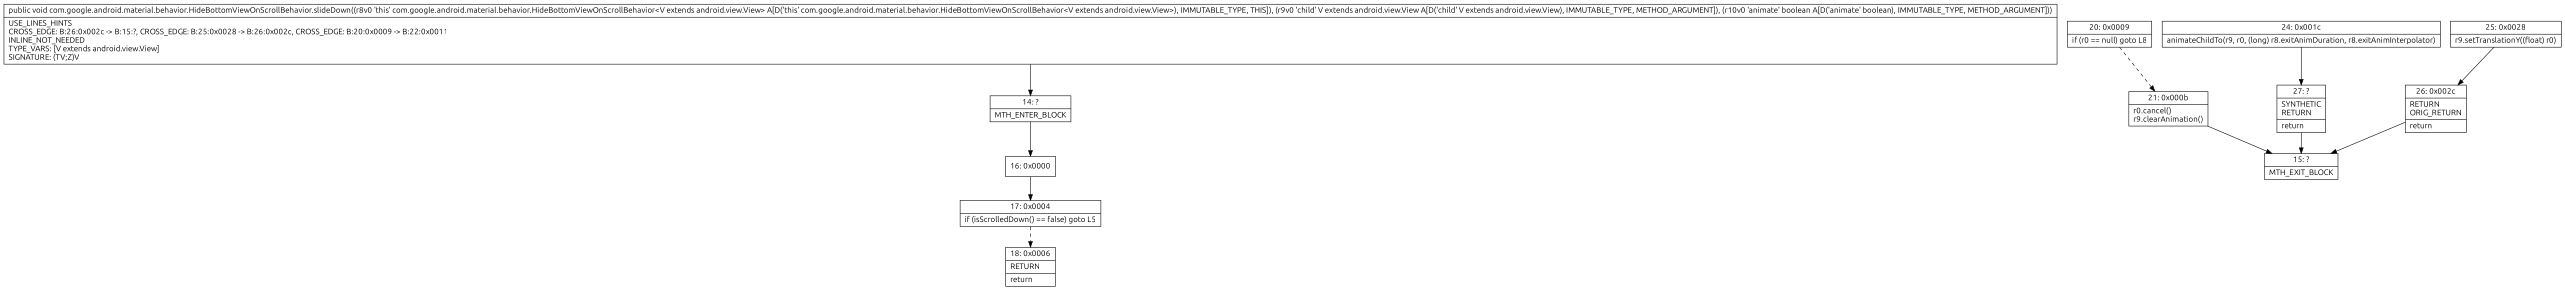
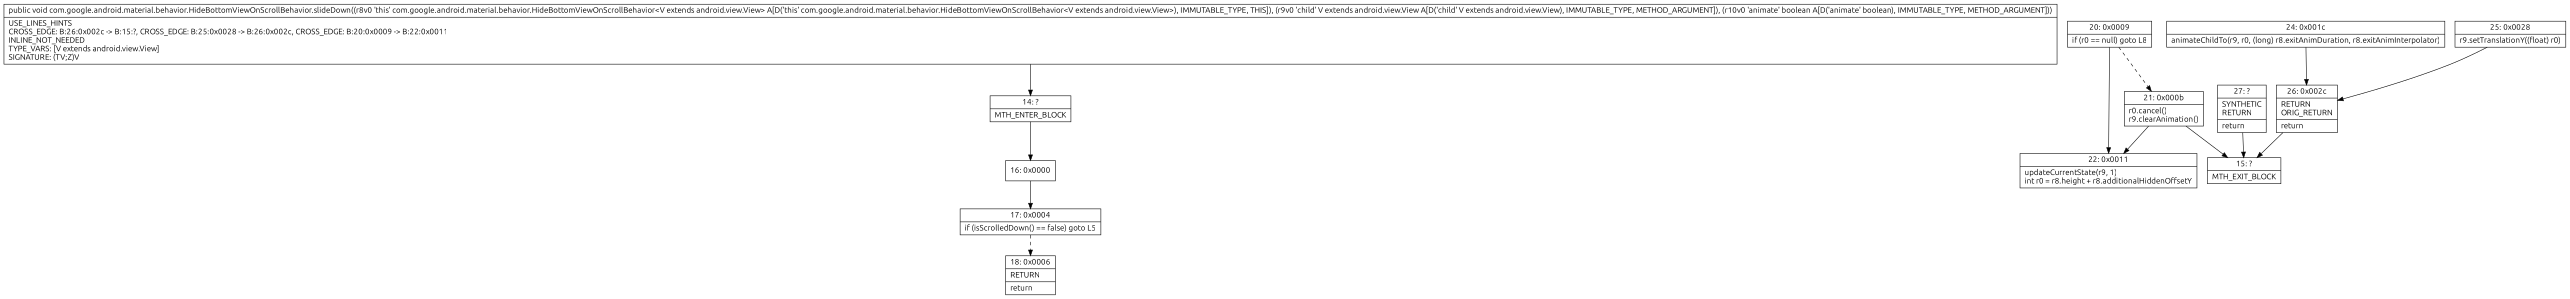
edge "24: 0x001c" -> "27: ?": now "24: 0x001c" -> "26: 0x002c"
node "22: 0x0011": added
